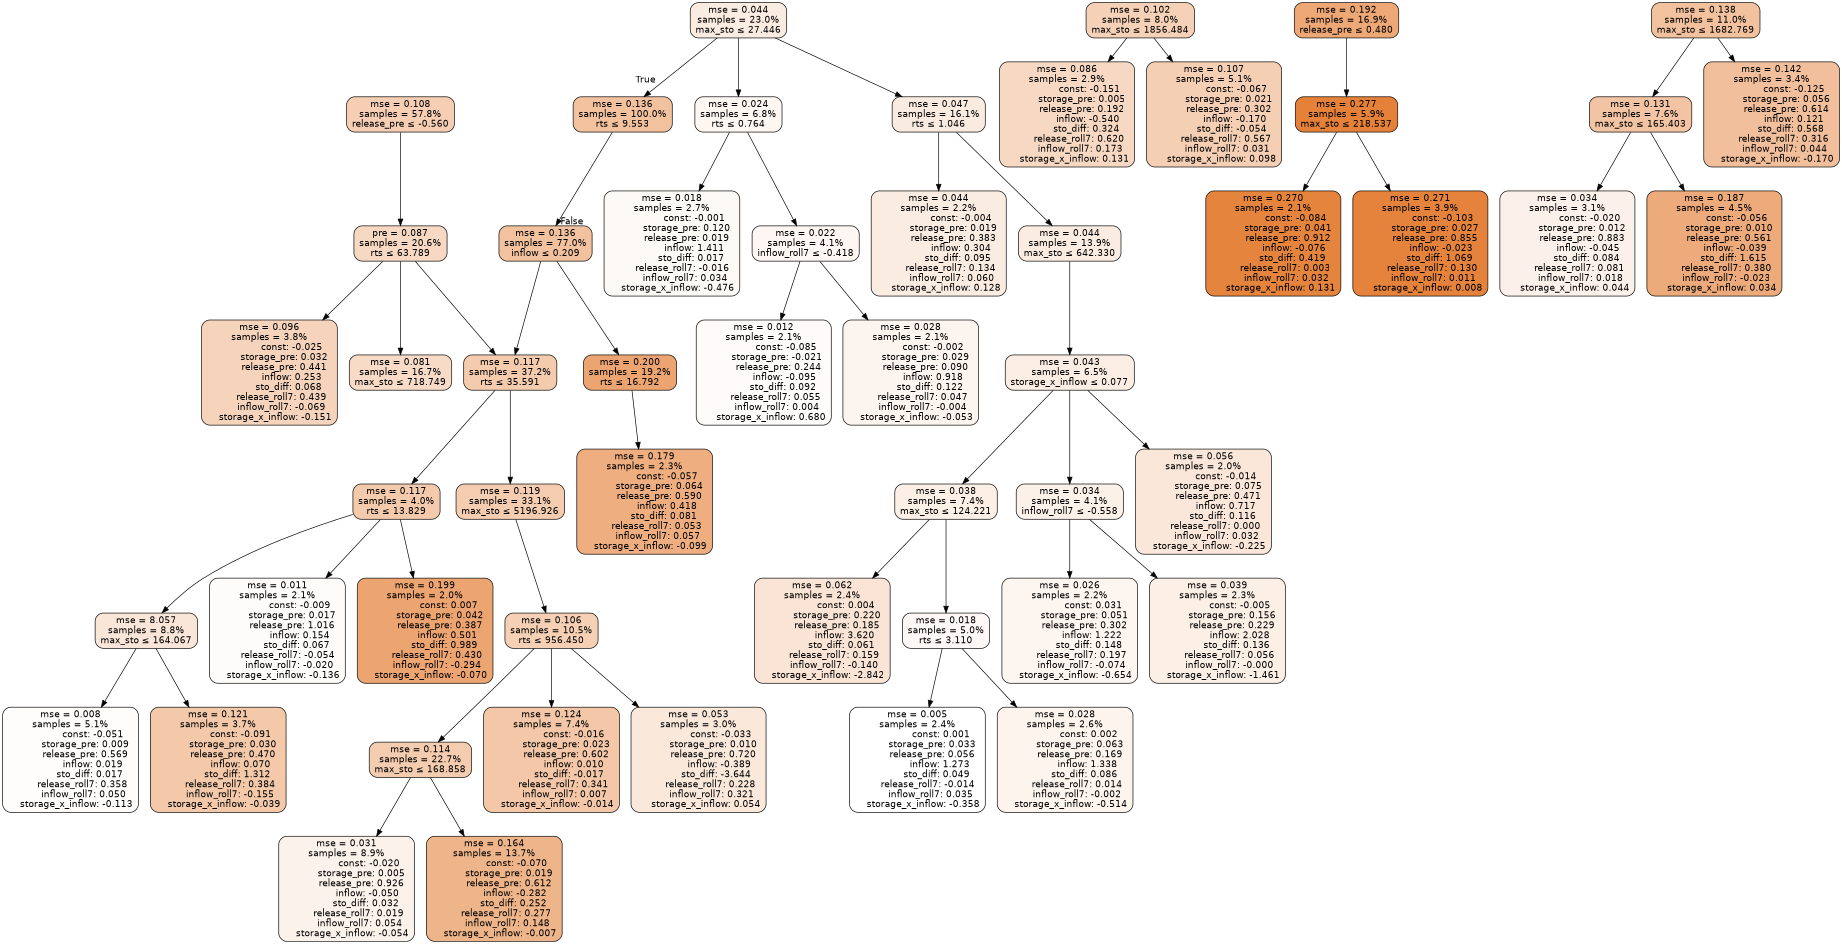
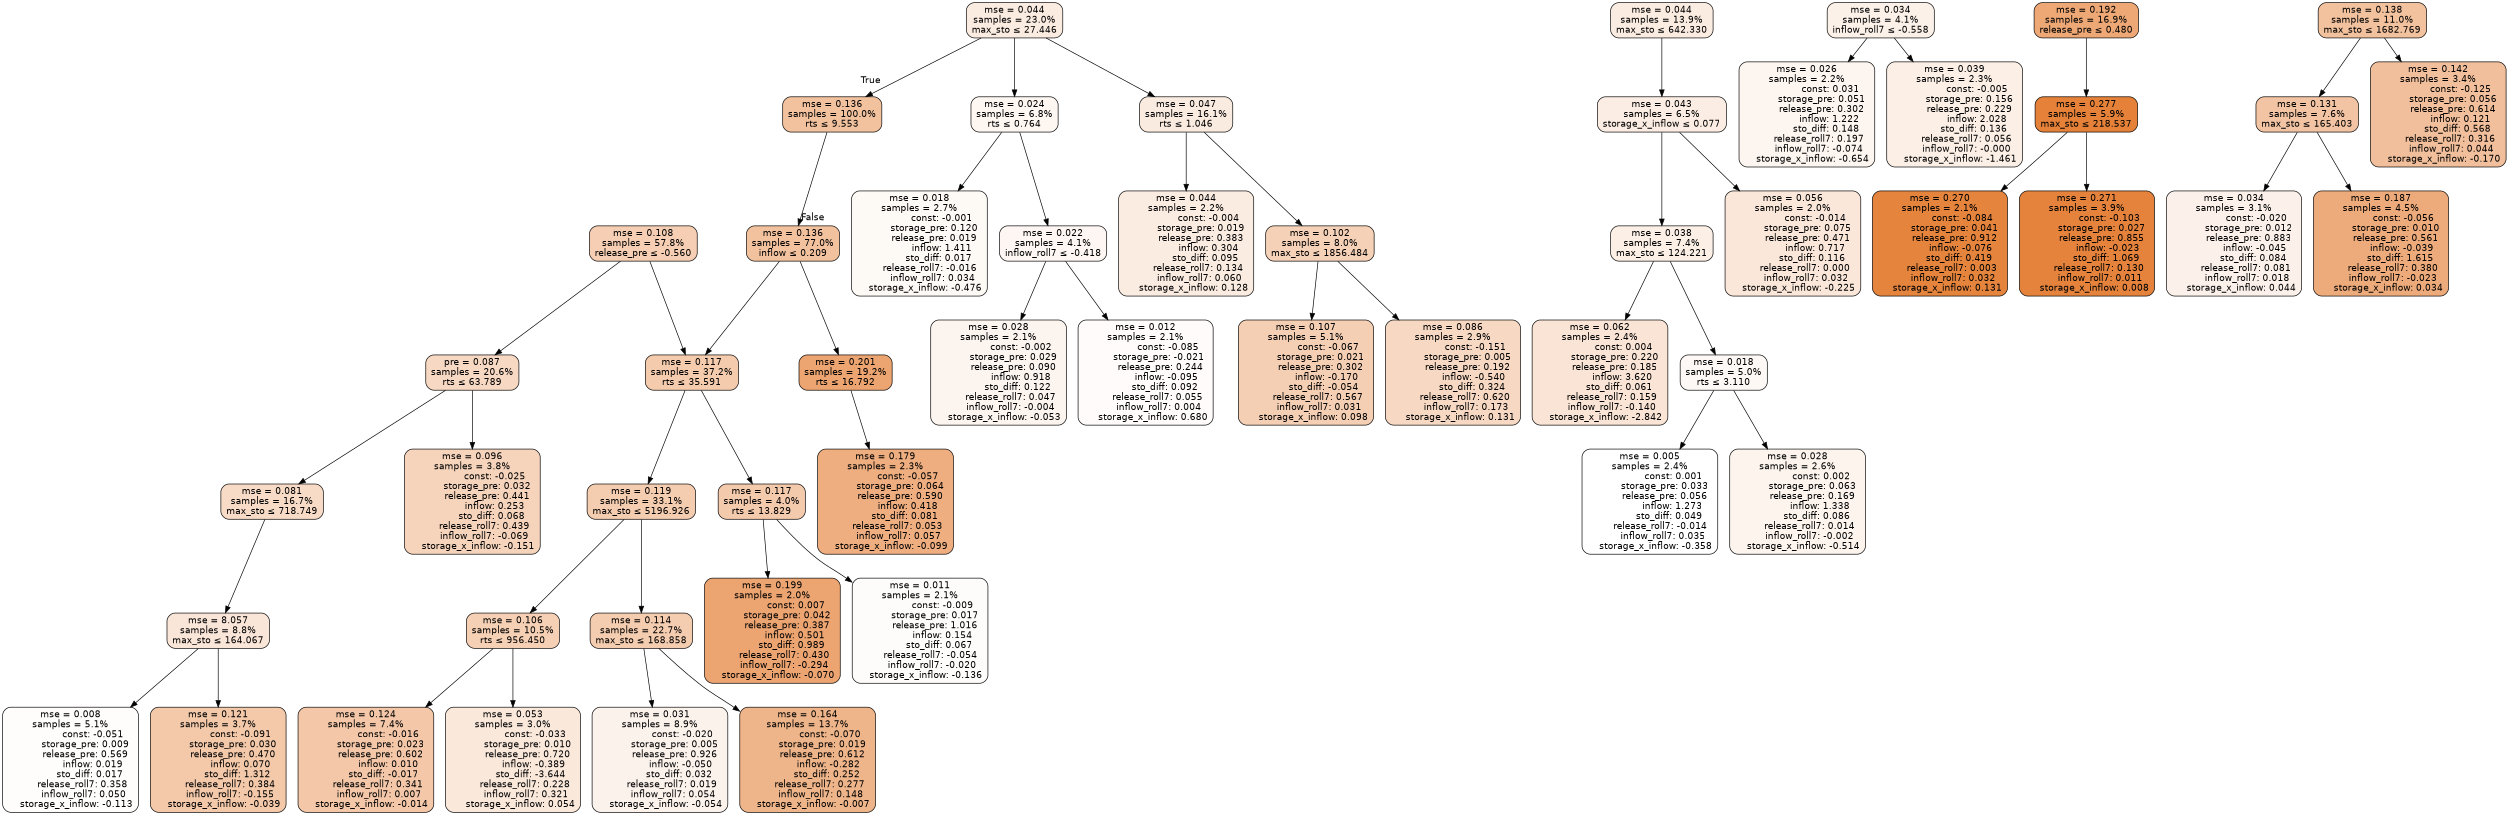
edge "mse = 0.047 samples = 16.1% rts ≤ 1.046" -> "mse = 0.044 samples = 13.9% max_sto ≤ 642.330": now "mse = 0.047 samples = 16.1% rts ≤ 1.046" -> "mse = 0.102 samples = 8.0% max_sto ≤ 1856.484"
edge "pre = 0.087 samples = 20.6% rts ≤ 63.789" -> "mse = 0.117 samples = 37.2% rts ≤ 35.591": now "mse = 0.108 samples = 57.8% release_pre ≤ -0.560" -> "mse = 0.117 samples = 37.2% rts ≤ 35.591"
node "mse = 0.200 samples = 19.2% rts ≤ 16.792": label "mse = 0.200 samples = 19.2% rts ≤ 16.792" -> "mse = 0.201 samples = 19.2% rts ≤ 16.792"
edge "mse = 0.043 samples = 6.5% storage_x_inflow ≤ 0.077" -> "mse = 0.034 samples = 4.1% inflow_roll7 ≤ -0.558": removed
edge "mse = 0.117 samples = 4.0% rts ≤ 13.829" -> "mse = 8.057 samples = 8.8% max_sto ≤ 164.067": now "mse = 0.081 samples = 16.7% max_sto ≤ 718.749" -> "mse = 8.057 samples = 8.8% max_sto ≤ 164.067"
edge "mse = 0.106 samples = 10.5% rts ≤ 956.450" -> "mse = 0.114 samples = 22.7% max_sto ≤ 168.858": now "mse = 0.119 samples = 33.1% max_sto ≤ 5196.926" -> "mse = 0.114 samples = 22.7% max_sto ≤ 168.858"
